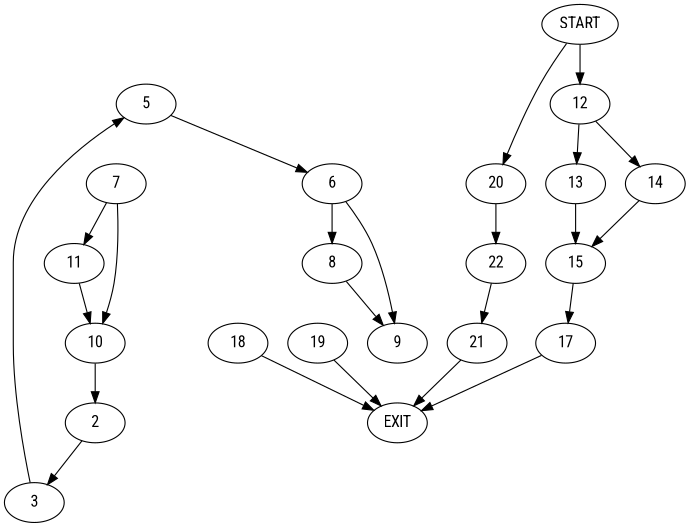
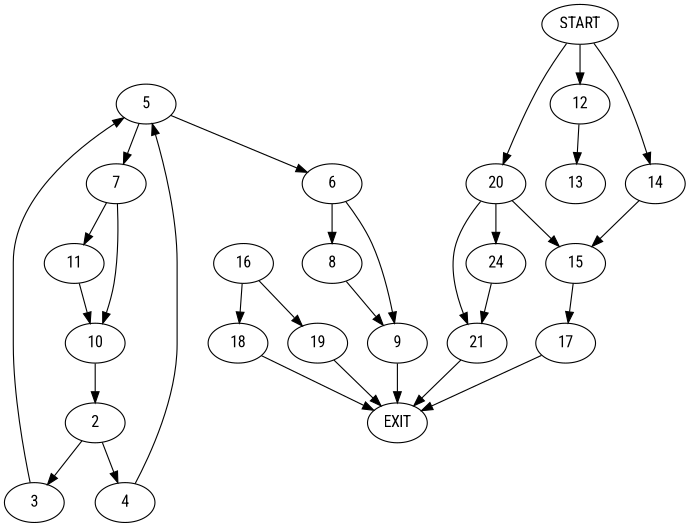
edge "5" -> "7": added
edge "12" -> "14": now "START" -> "14"
edge "13" -> "15": now "20" -> "15"
edge "20" -> "21": added
node "16": added
node "22": label "22" -> "24"
edge "9" -> "EXIT": added
node "4": added
